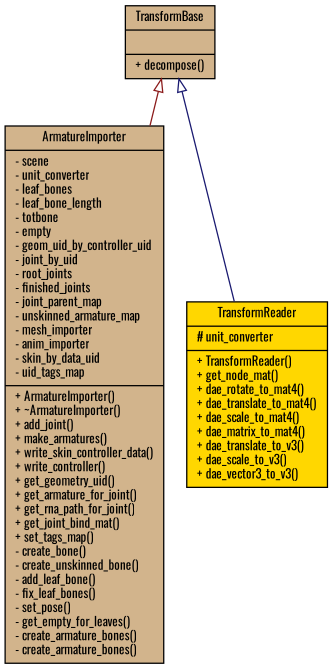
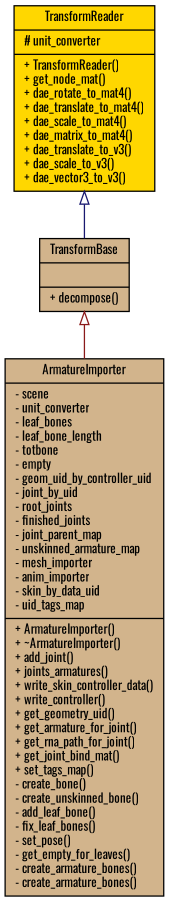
edge "TransformReader" -> "TransformBase": reversed
node "ArmatureImporter": text "+ make_armatures()" -> "+ joints_armatures()"
